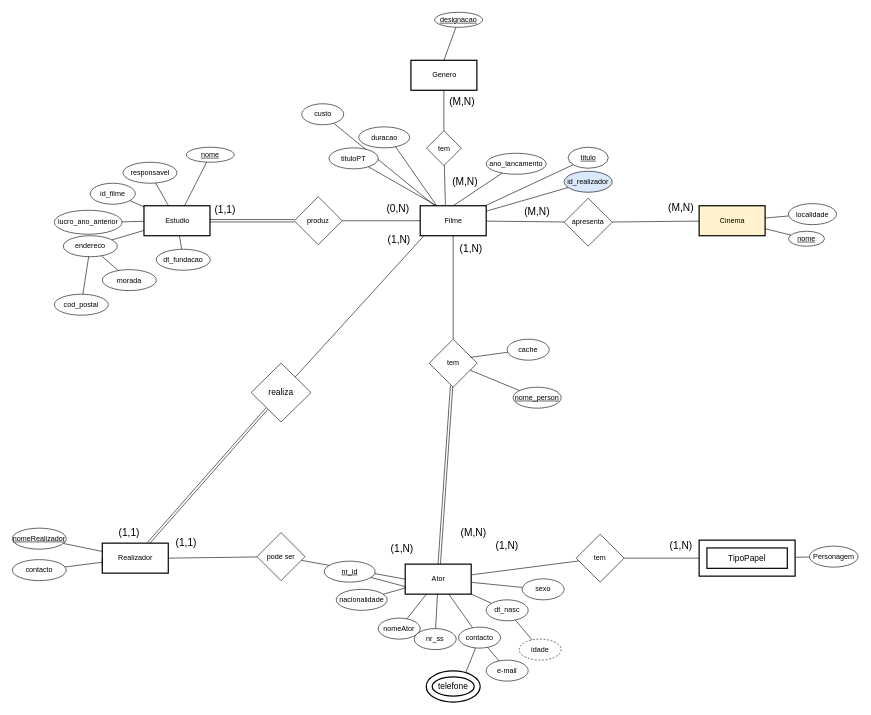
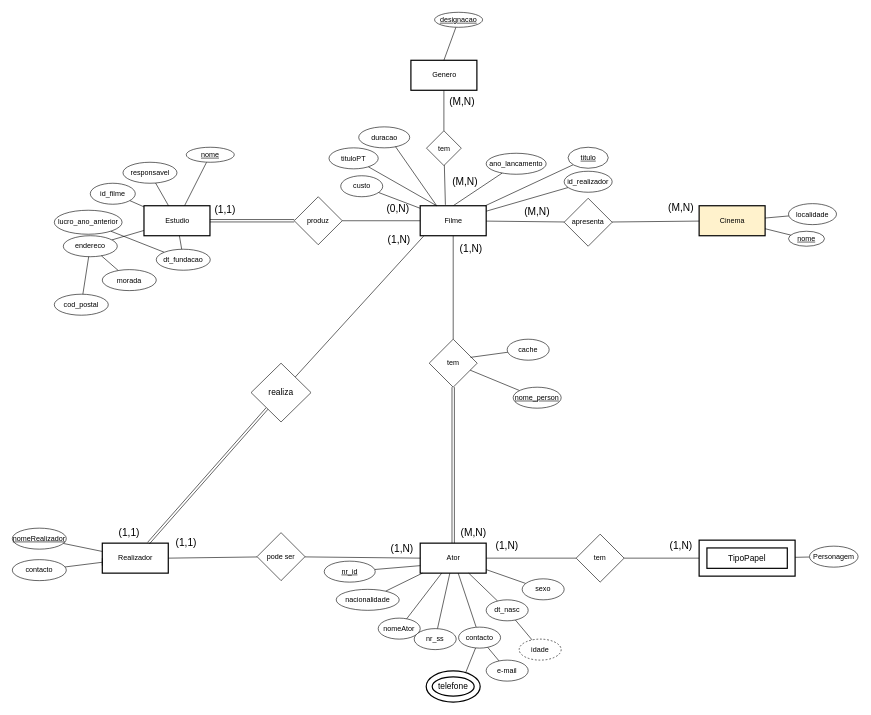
node "custo": moved (323, 114) -> (362, 186)
node "id_realizador": fillcolor #dae8fc -> #ffffff
edge "Estudio" -- "lucro_ano_anterior": now "dt_fundacao" -- "lucro_ano_anterior"
node "Ator": moved (438, 579) -> (453, 558)
node "nacionalidade": size 51x21 -> 63x21
